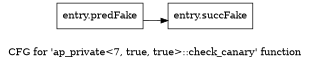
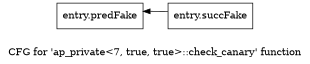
edge "entry.predFake" -> "entry.succFake": reversed
